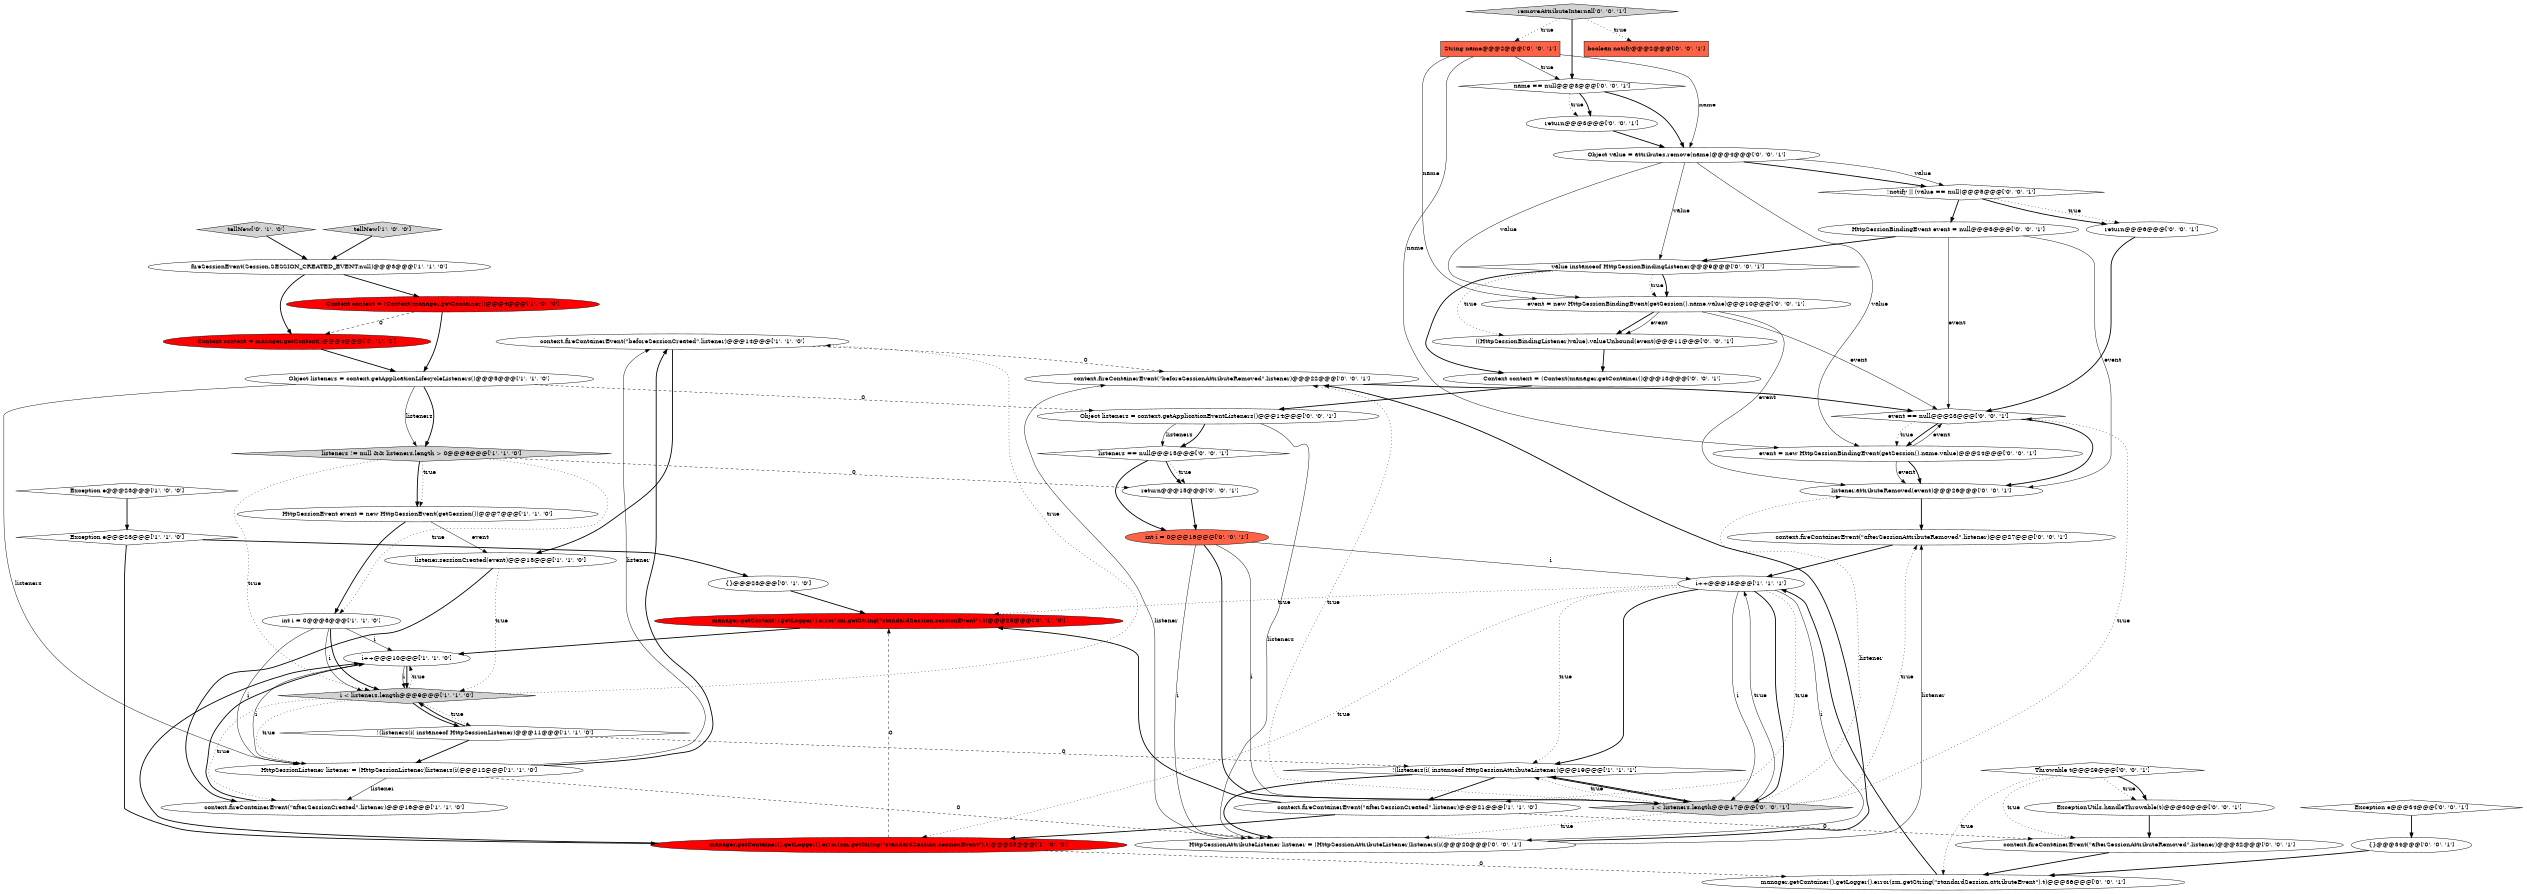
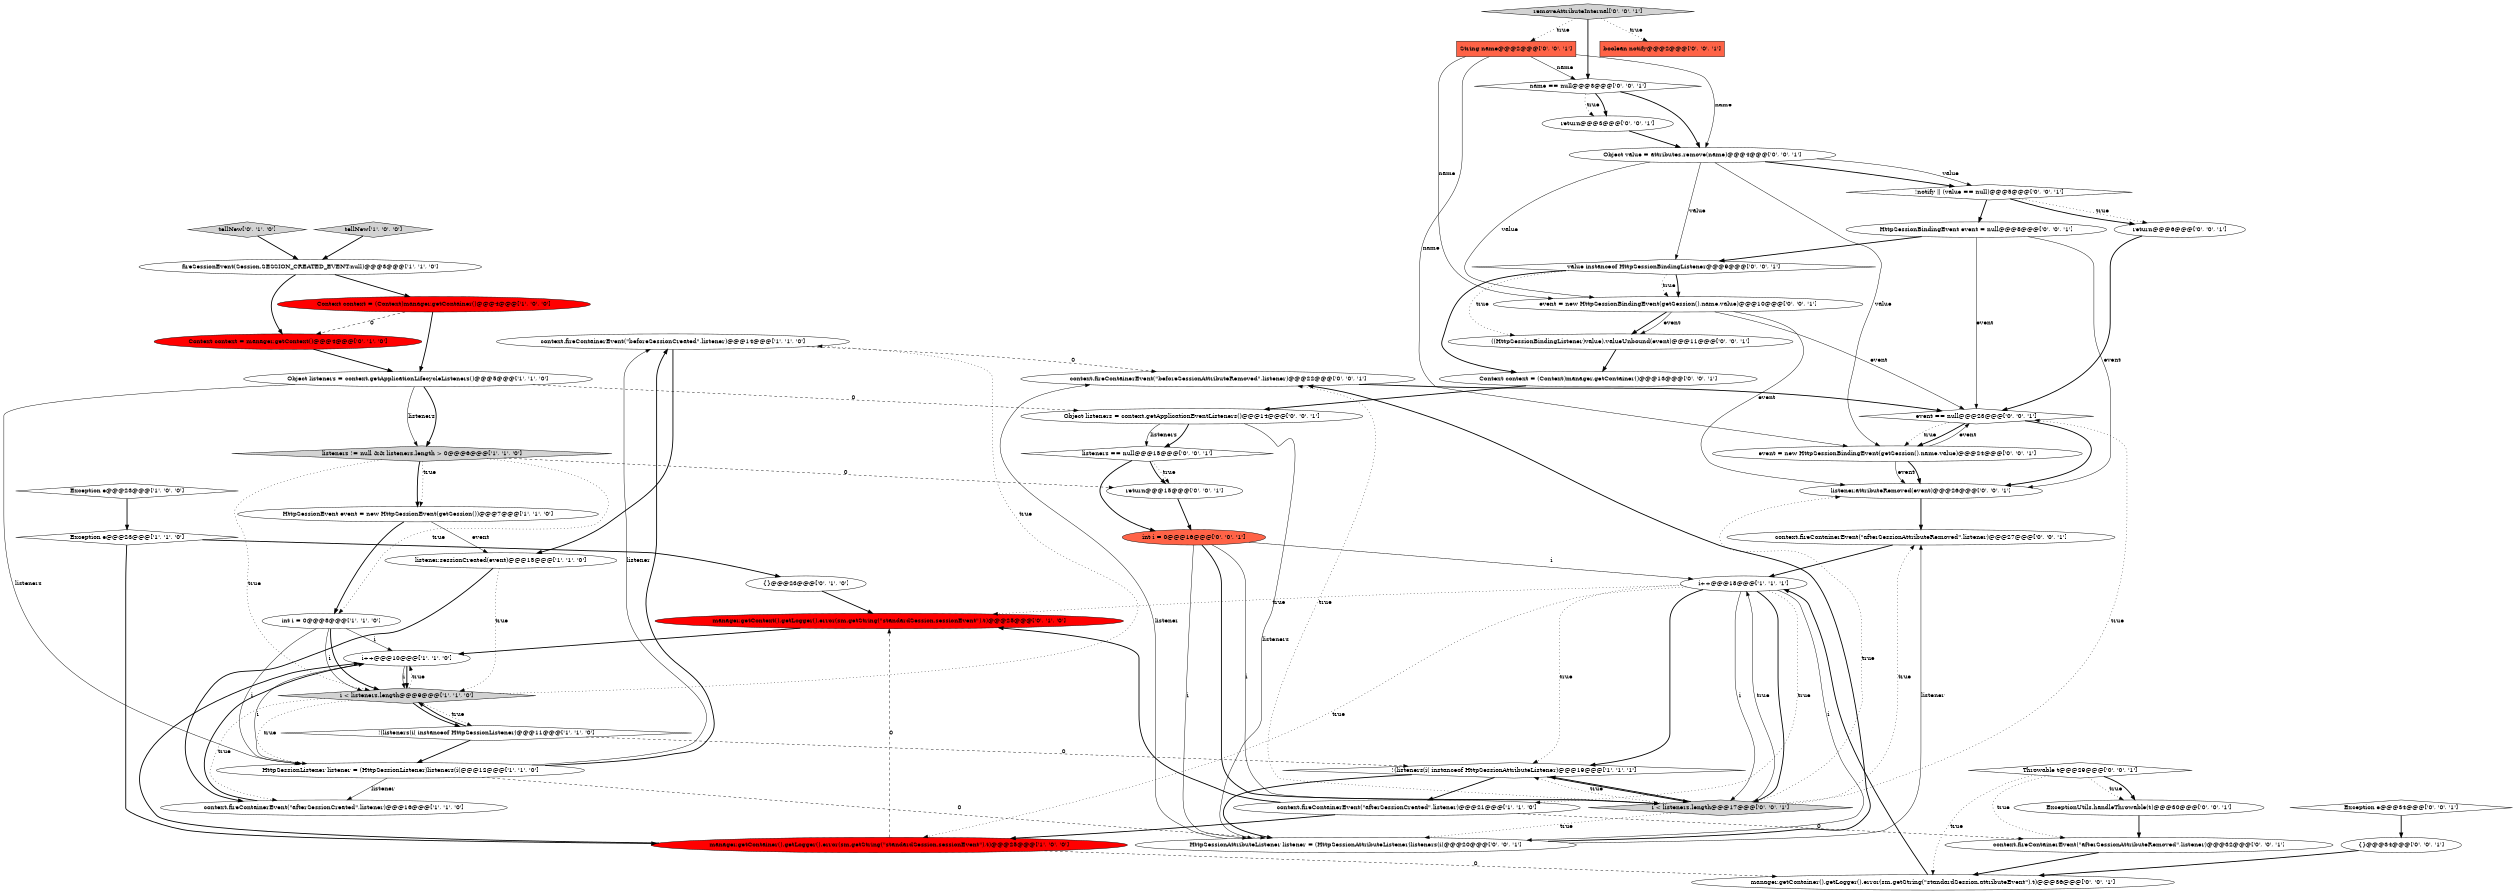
edge "String name@@@2@@@['0', '0', '1']" -> "name == null@@@3@@@['0', '0', '1']": label "true" -> "name"
edge "i < listeners.length@@@17@@@['0', '0', '1']" -> "listener.attributeRemoved(event)@@@26@@@['0', '0', '1']": label "listener" -> "true"
